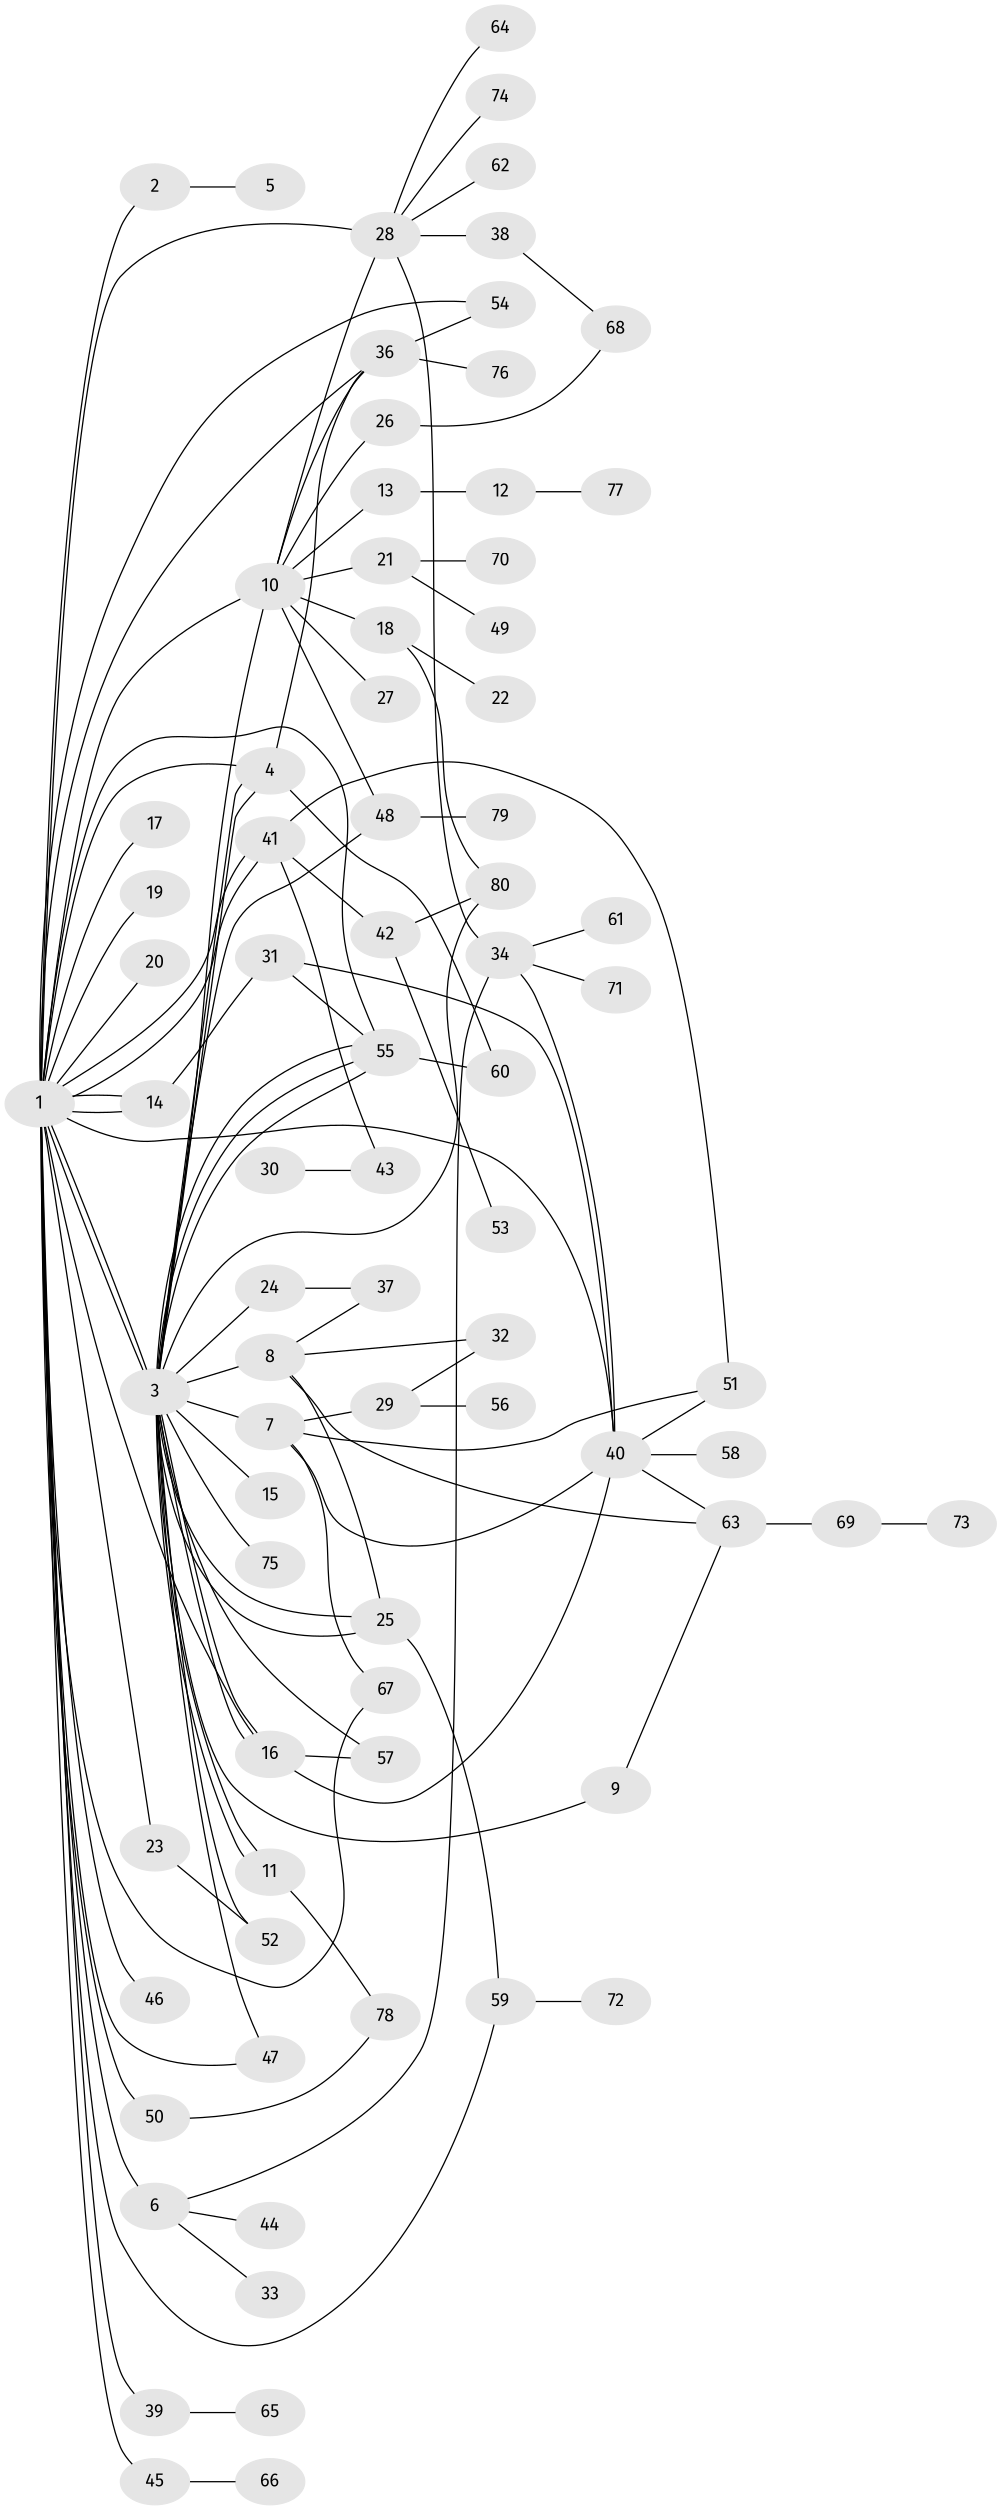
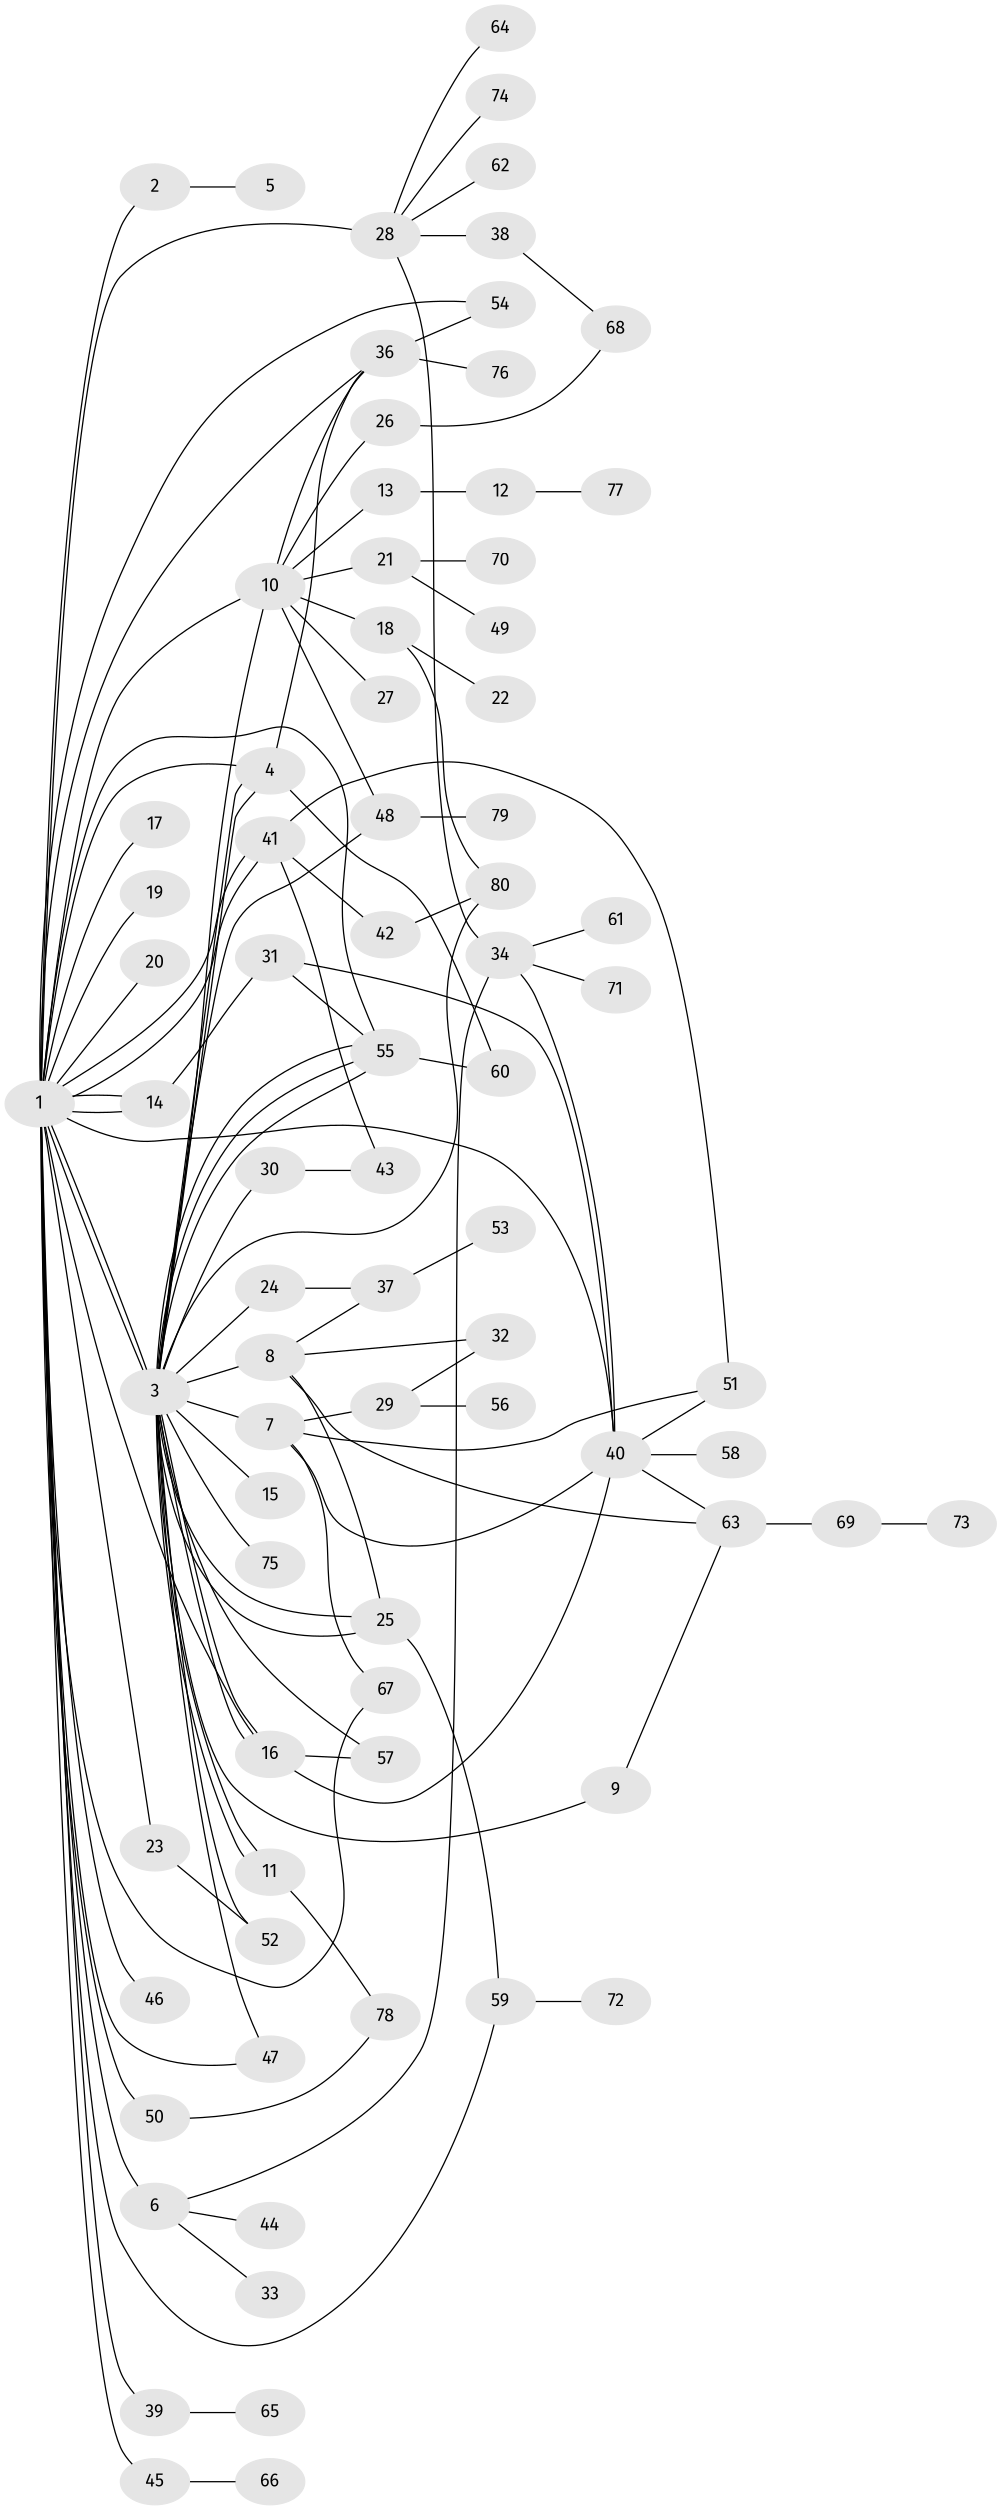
edge "28" -- "10": removed
edge "42" -- "53": now "37" -- "53"
edge "30" -- "3": added
